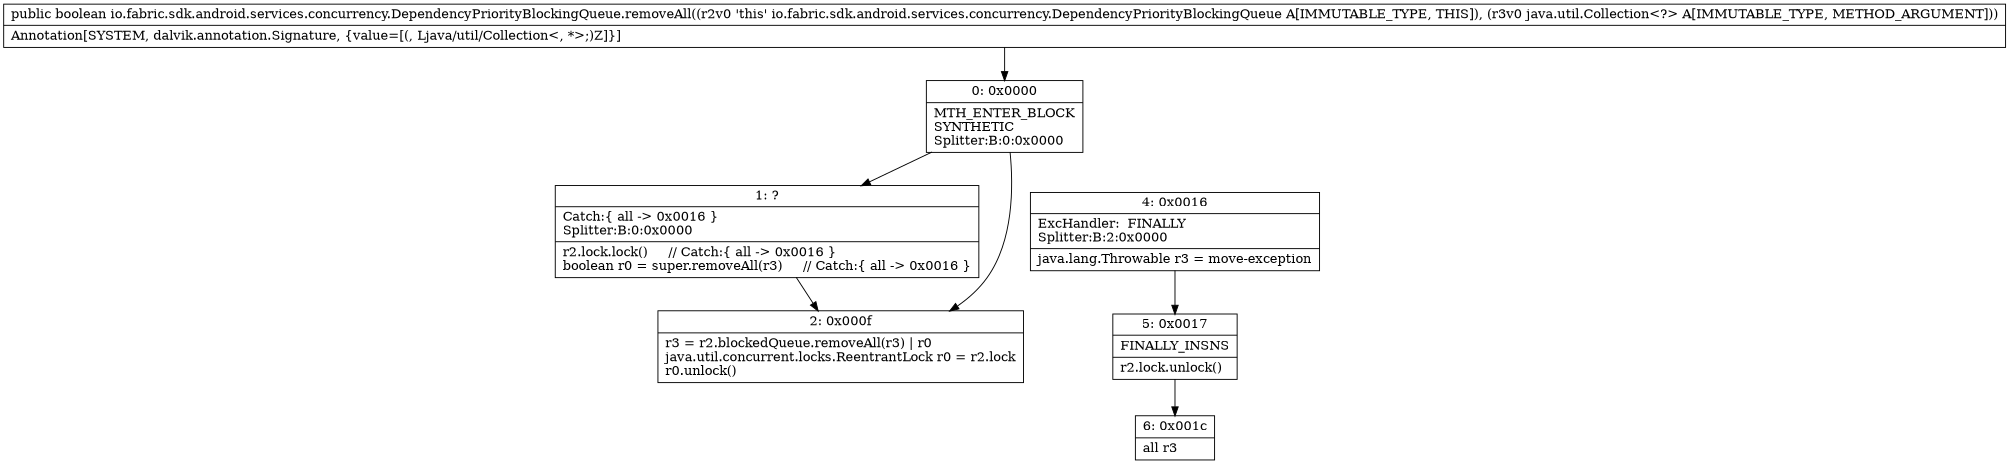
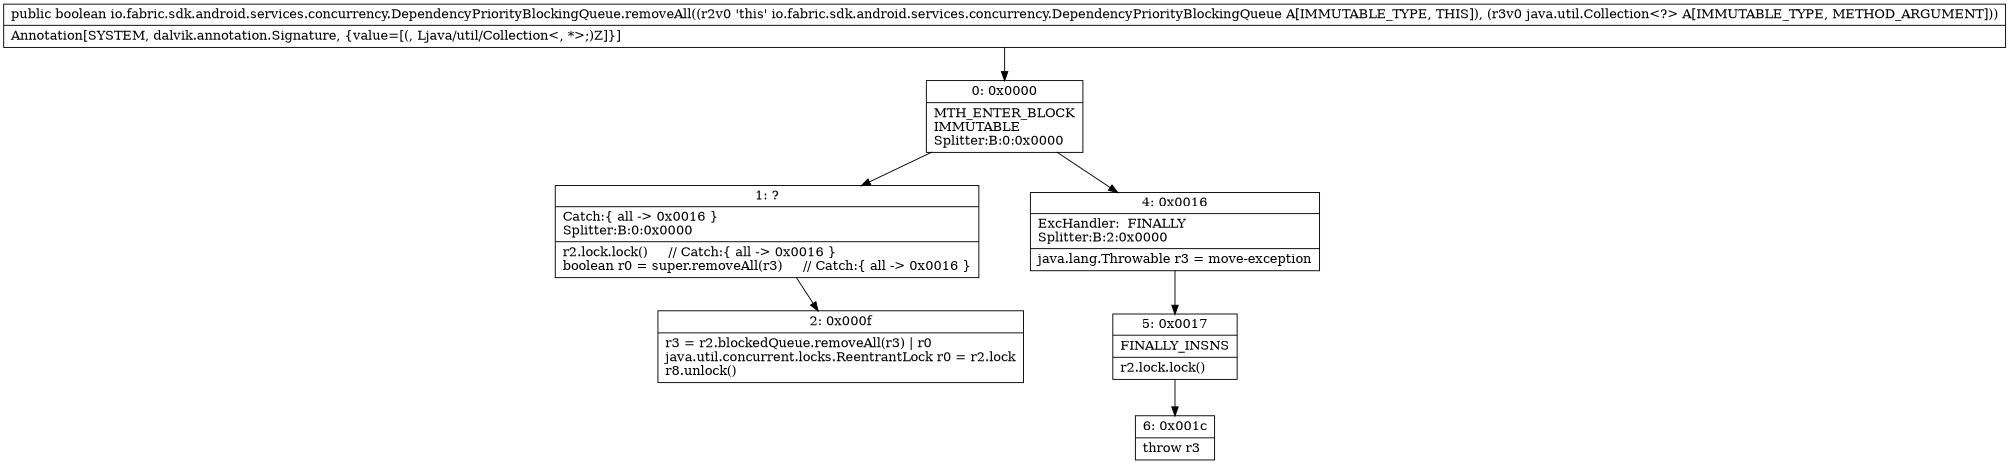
node "0: 0x0000": text "SYNTHETIC" -> "IMMUTABLE"
edge "0: 0x0000" -> "2: 0x000f": now "0: 0x0000" -> "4: 0x0016"
node "5: 0x0017": text "r2.lock.unlock()" -> "r2.lock.lock()"
node "2: 0x000f": text "r0.unlock()" -> "r8.unlock()"
node "6: 0x001c": text "all r3" -> "throw r3"
